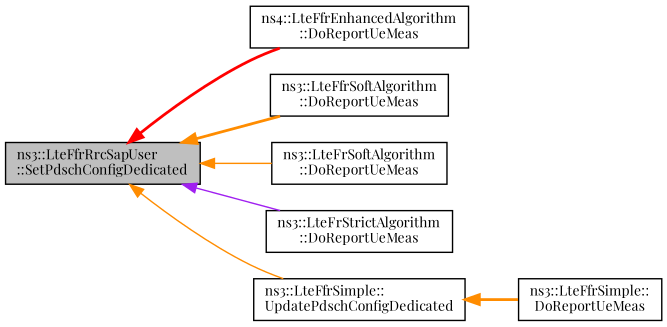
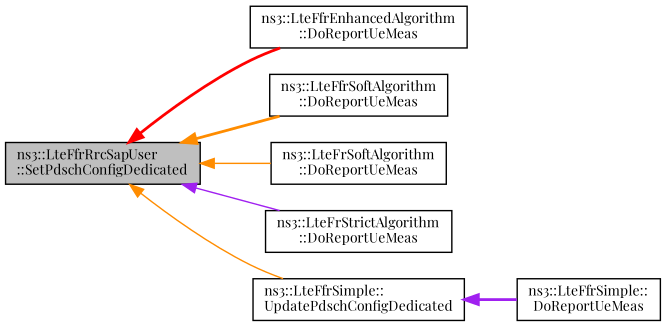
node "ns4::LteFfrEnhancedAlgorithm ::DoReportUeMeas": label "ns4::LteFfrEnhancedAlgorithm ::DoReportUeMeas" -> "ns3::LteFfrEnhancedAlgorithm ::DoReportUeMeas"
edge "ns3::LteFfrSimple:: DoReportUeMeas" -> "ns3::LteFfrSimple:: UpdatePdschConfigDedicated": color darkorange -> purple
